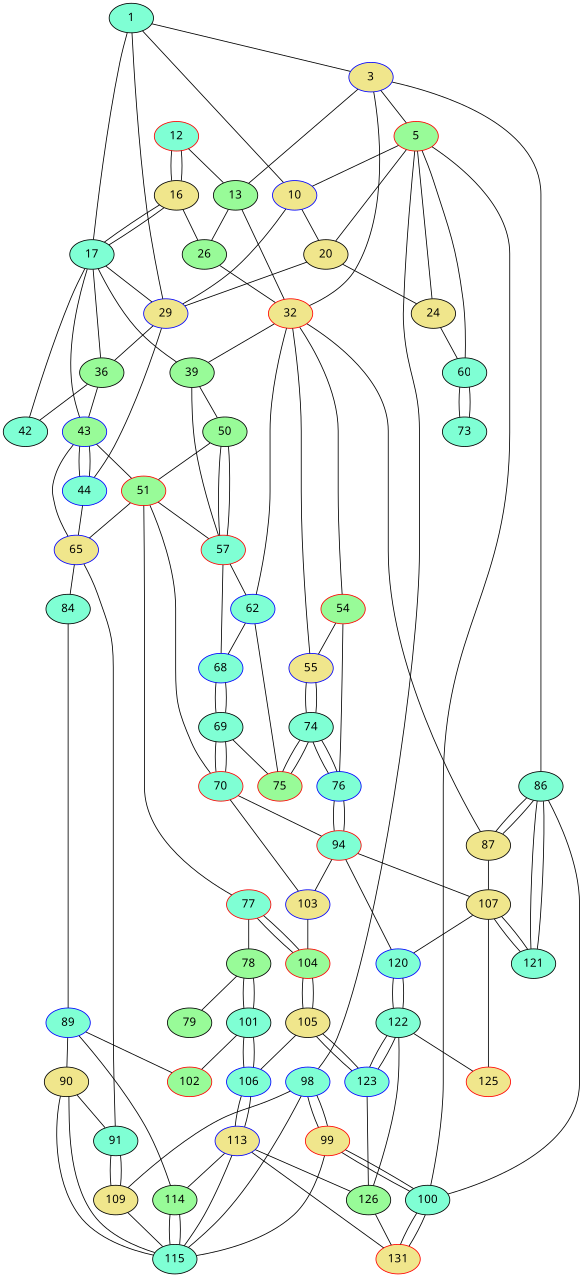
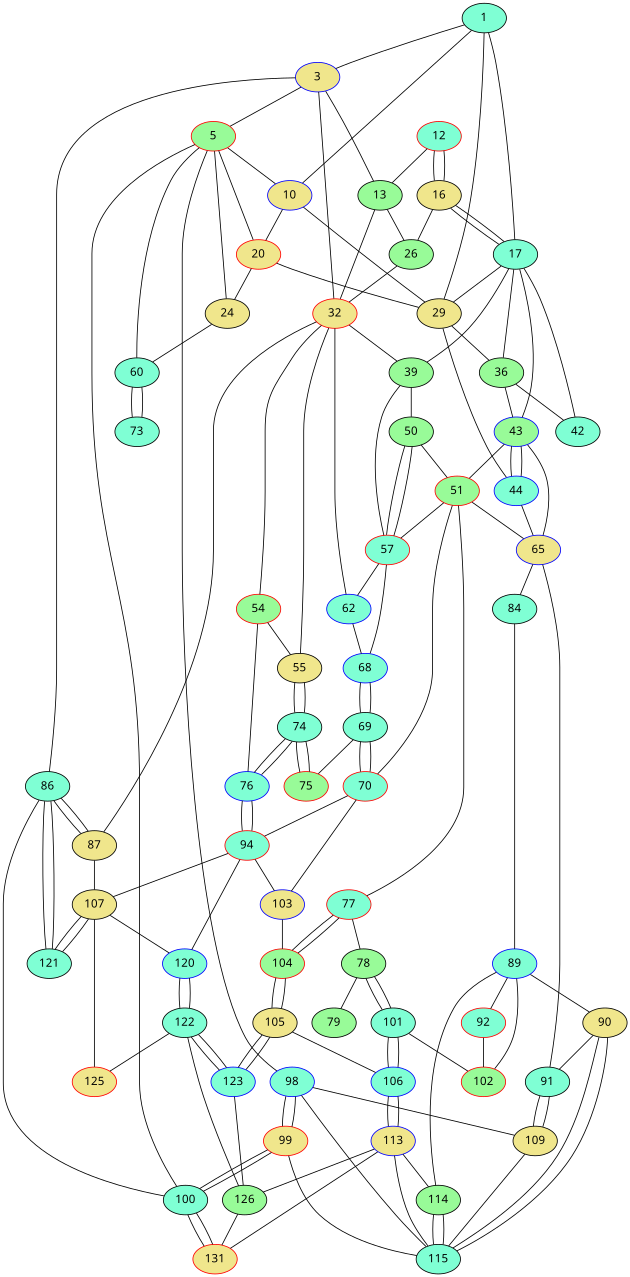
node "20": color black -> red
node "29": color blue -> black
node "55": color blue -> black
edge "62" -- "75": removed
node "92": added
